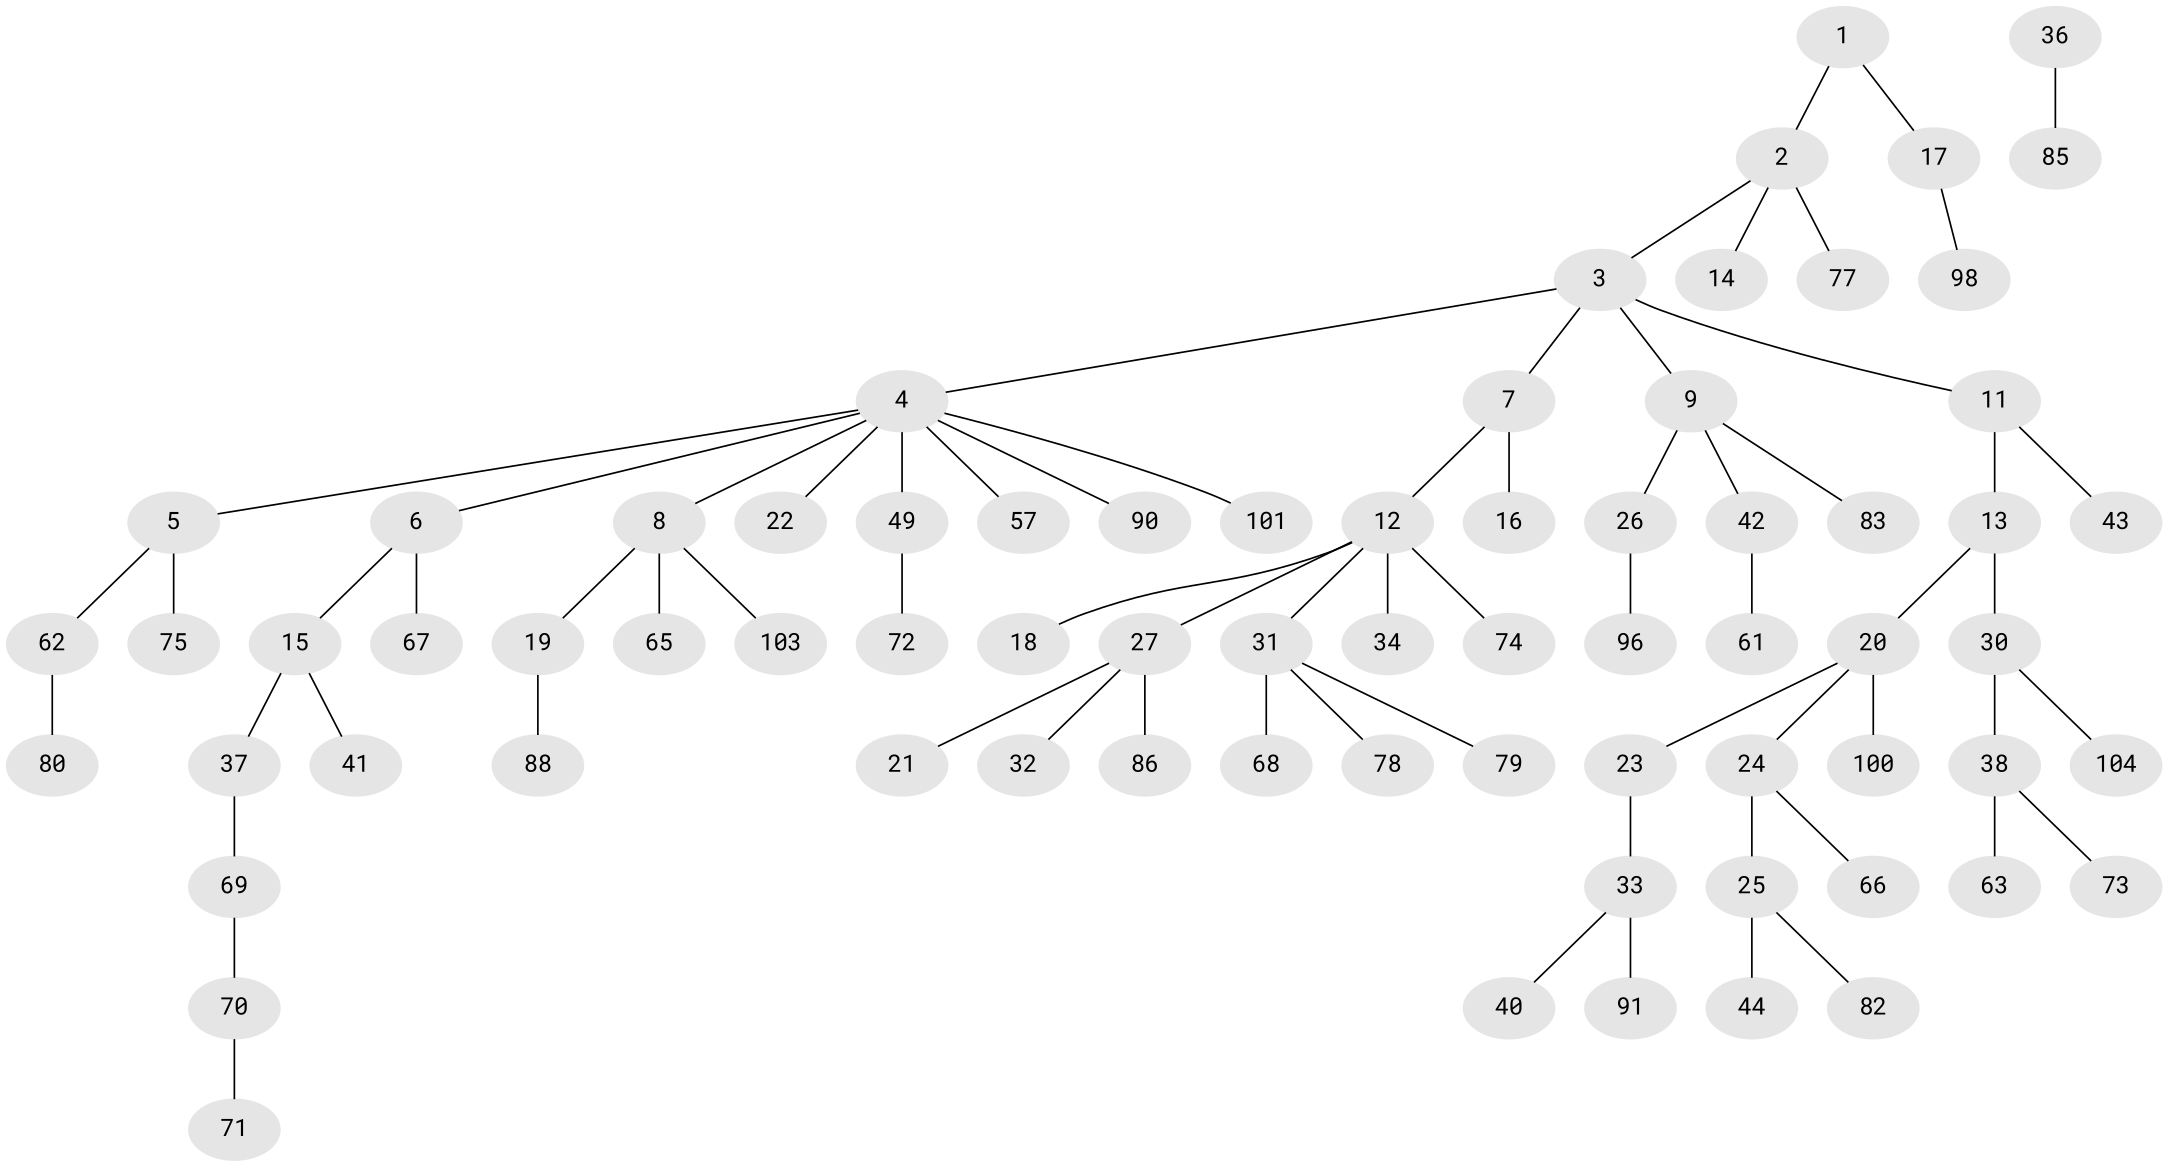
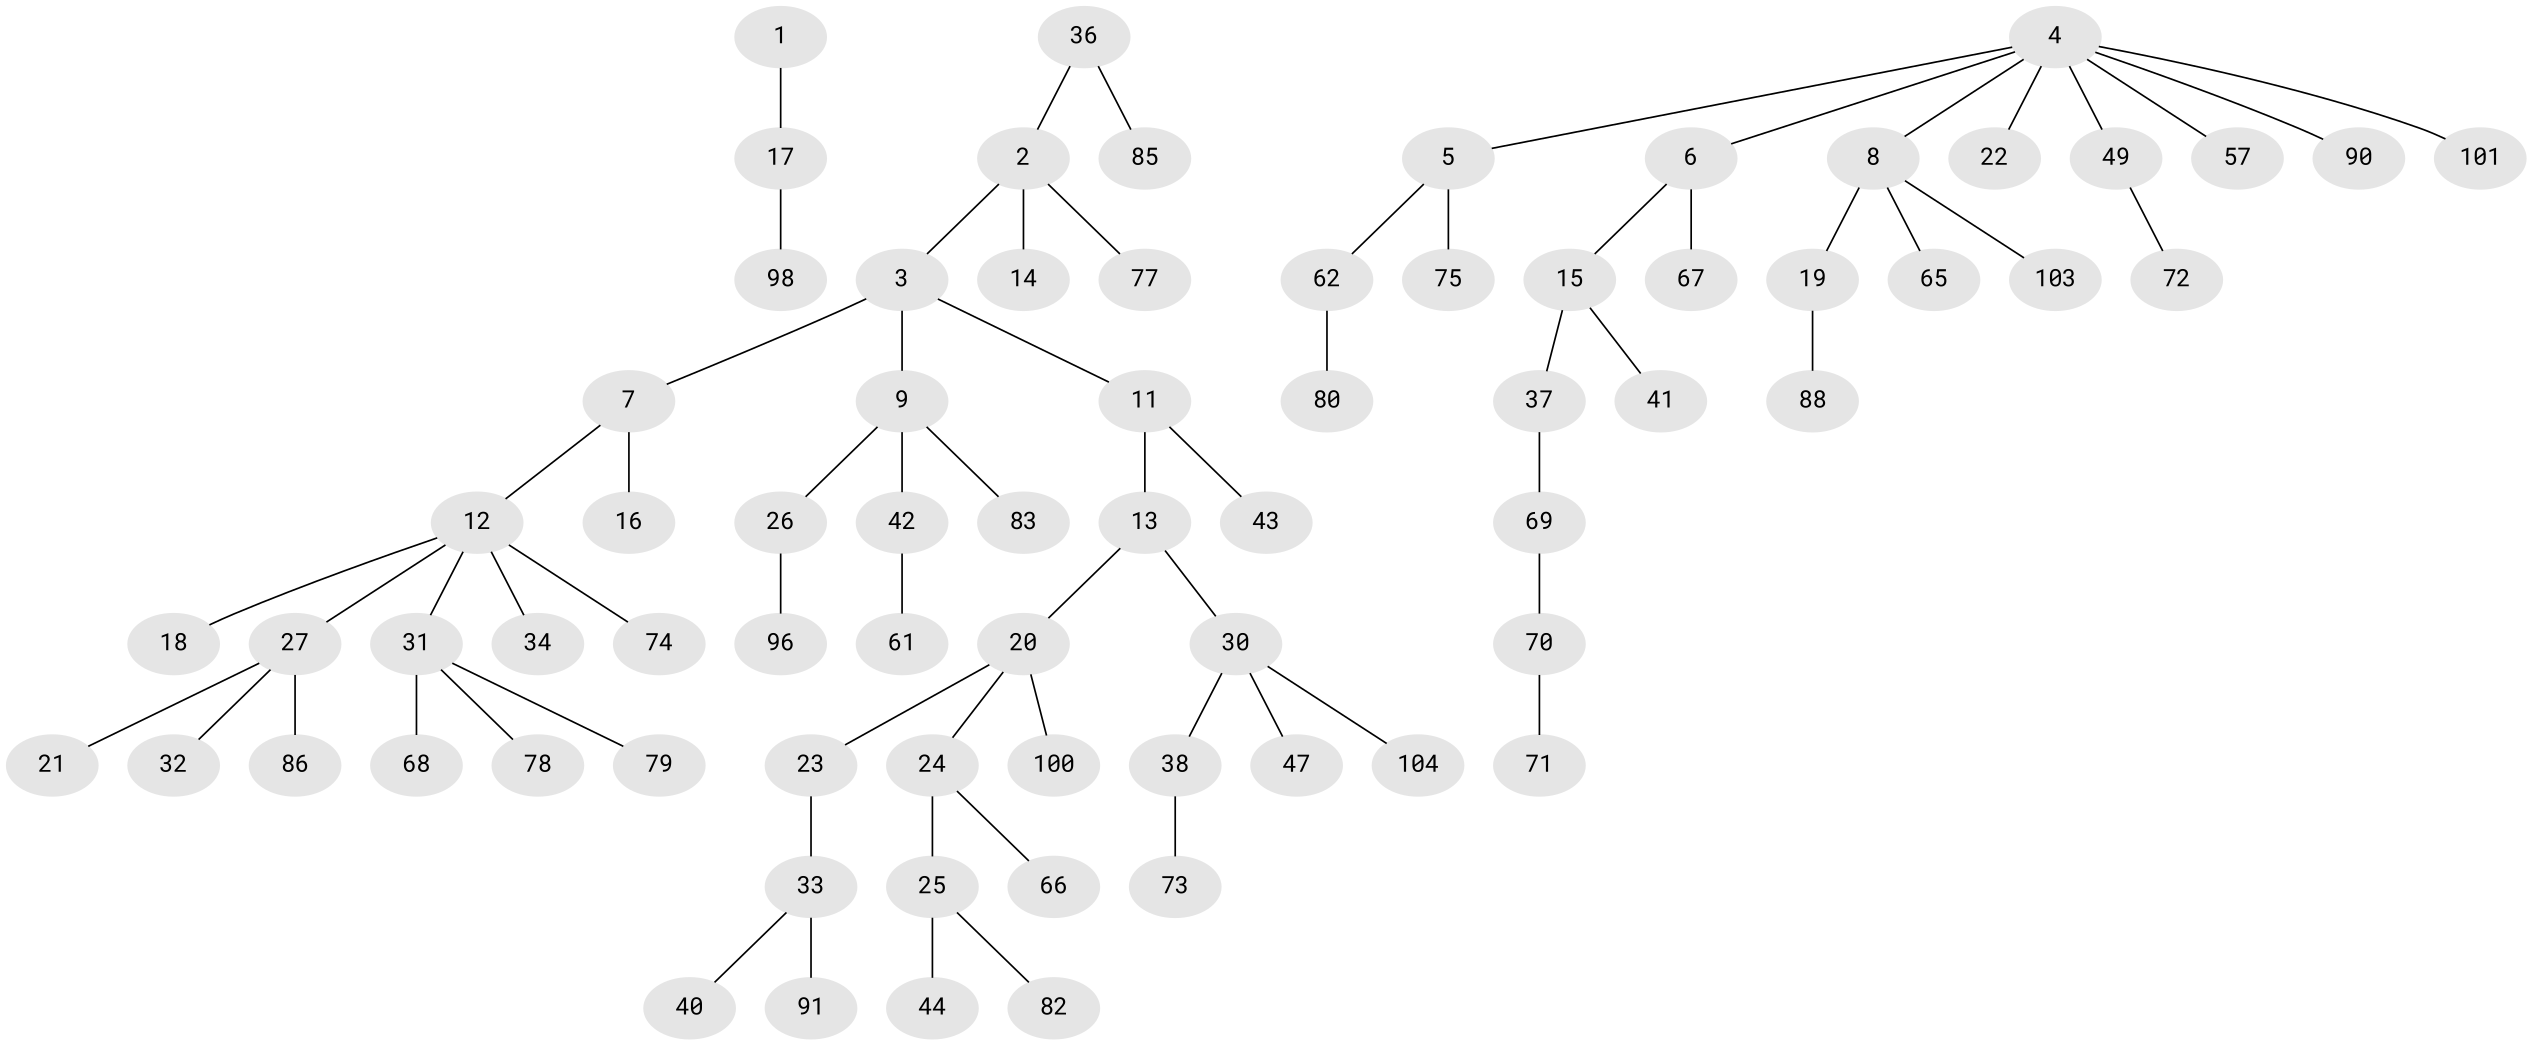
edge "1" -- "2": now "36" -- "2"
edge "3" -- "4": removed
node "47": added
node "63": removed
